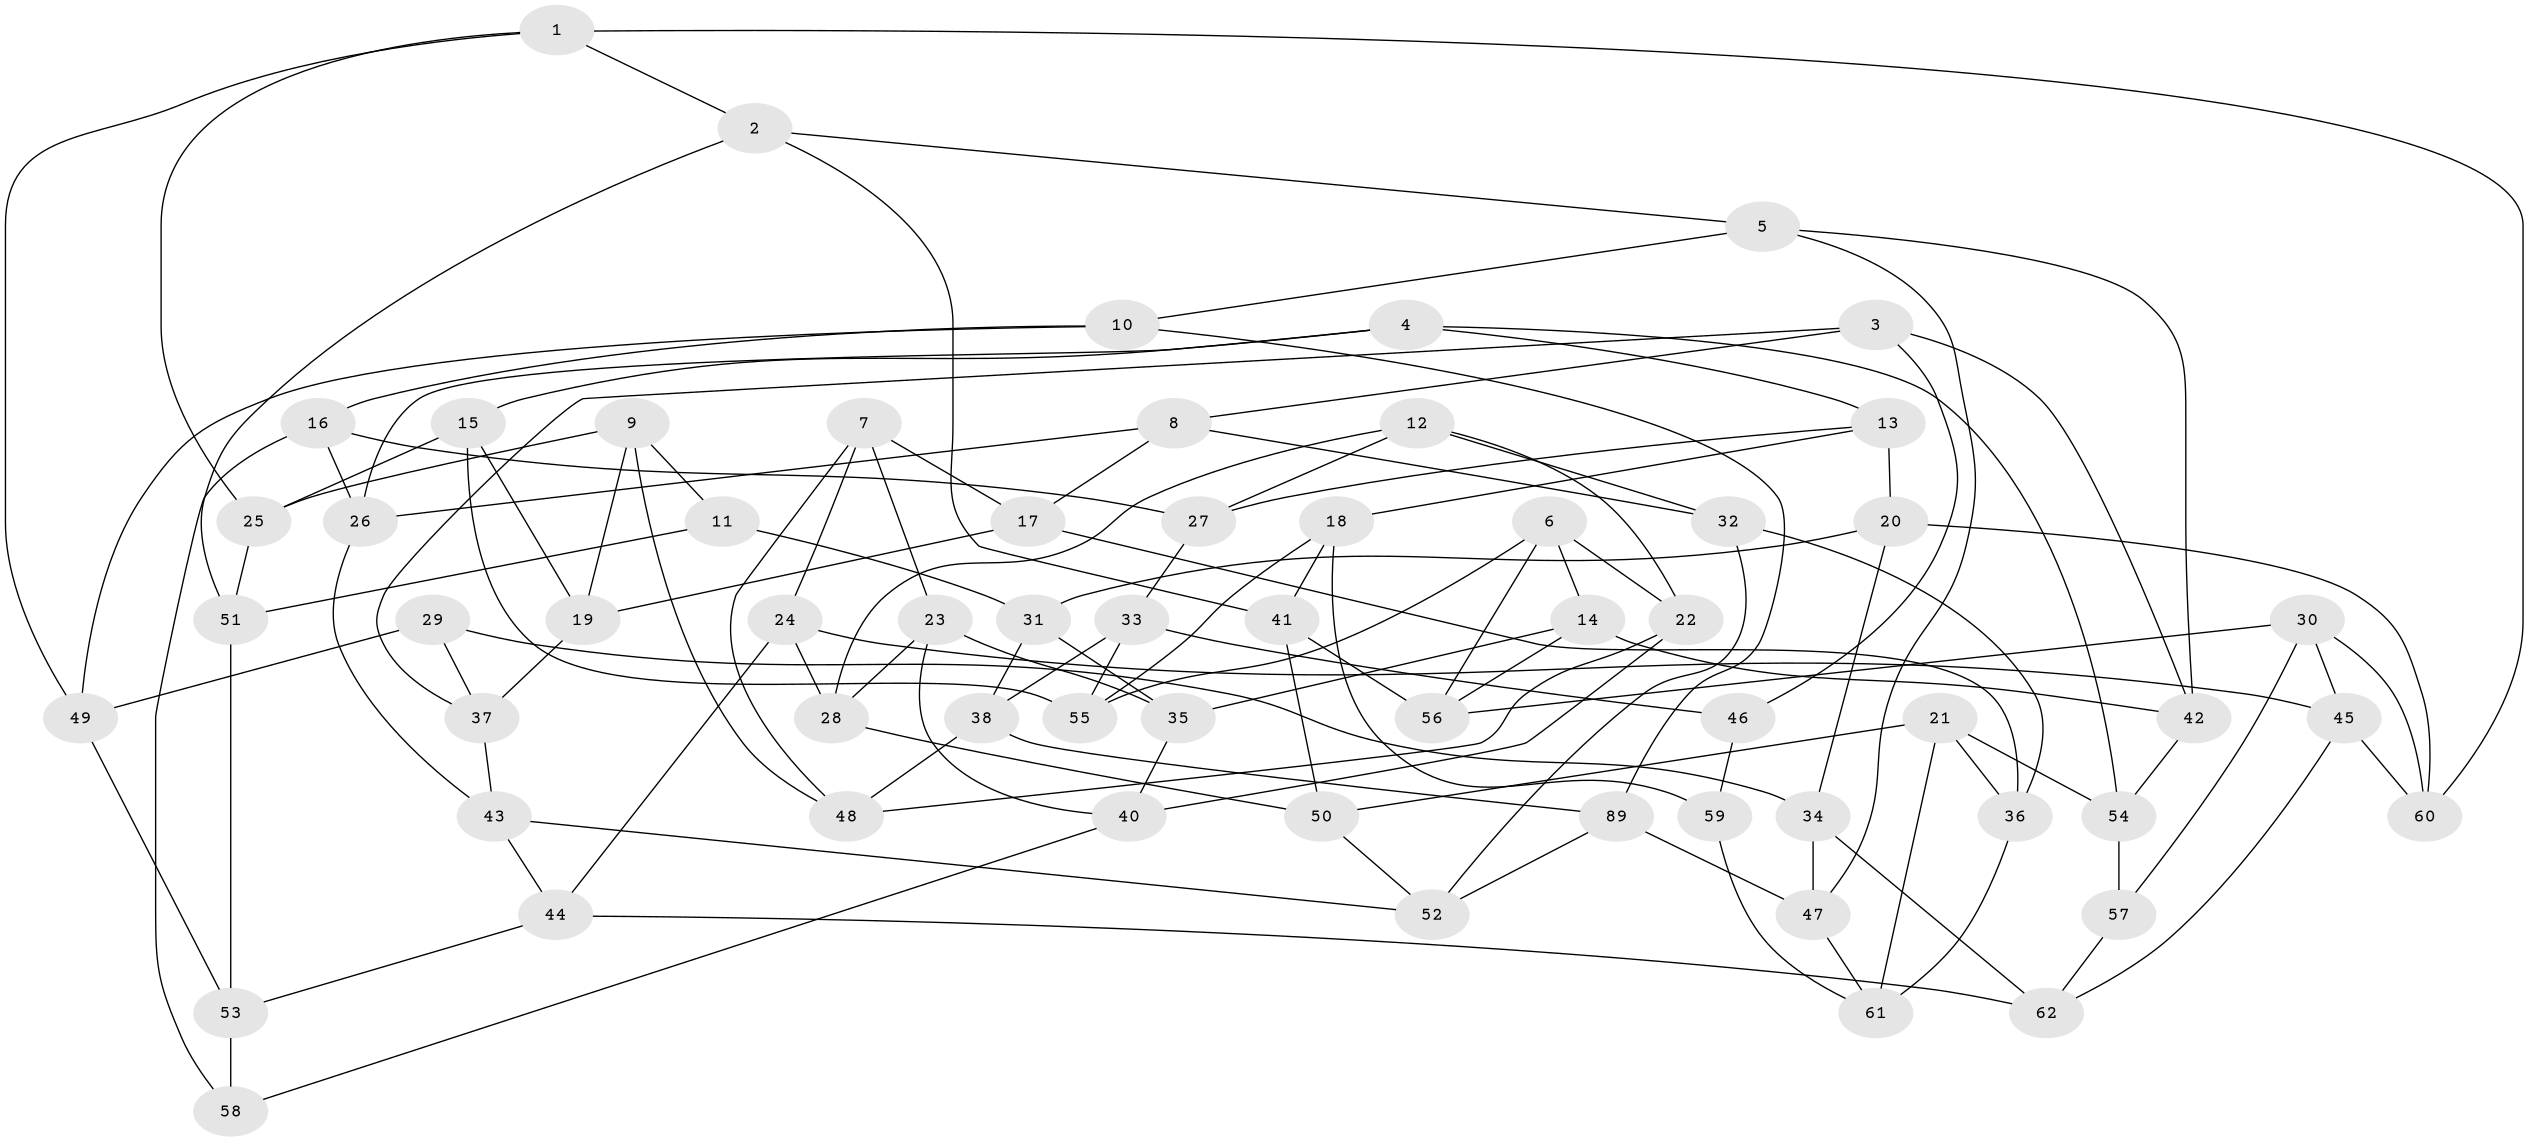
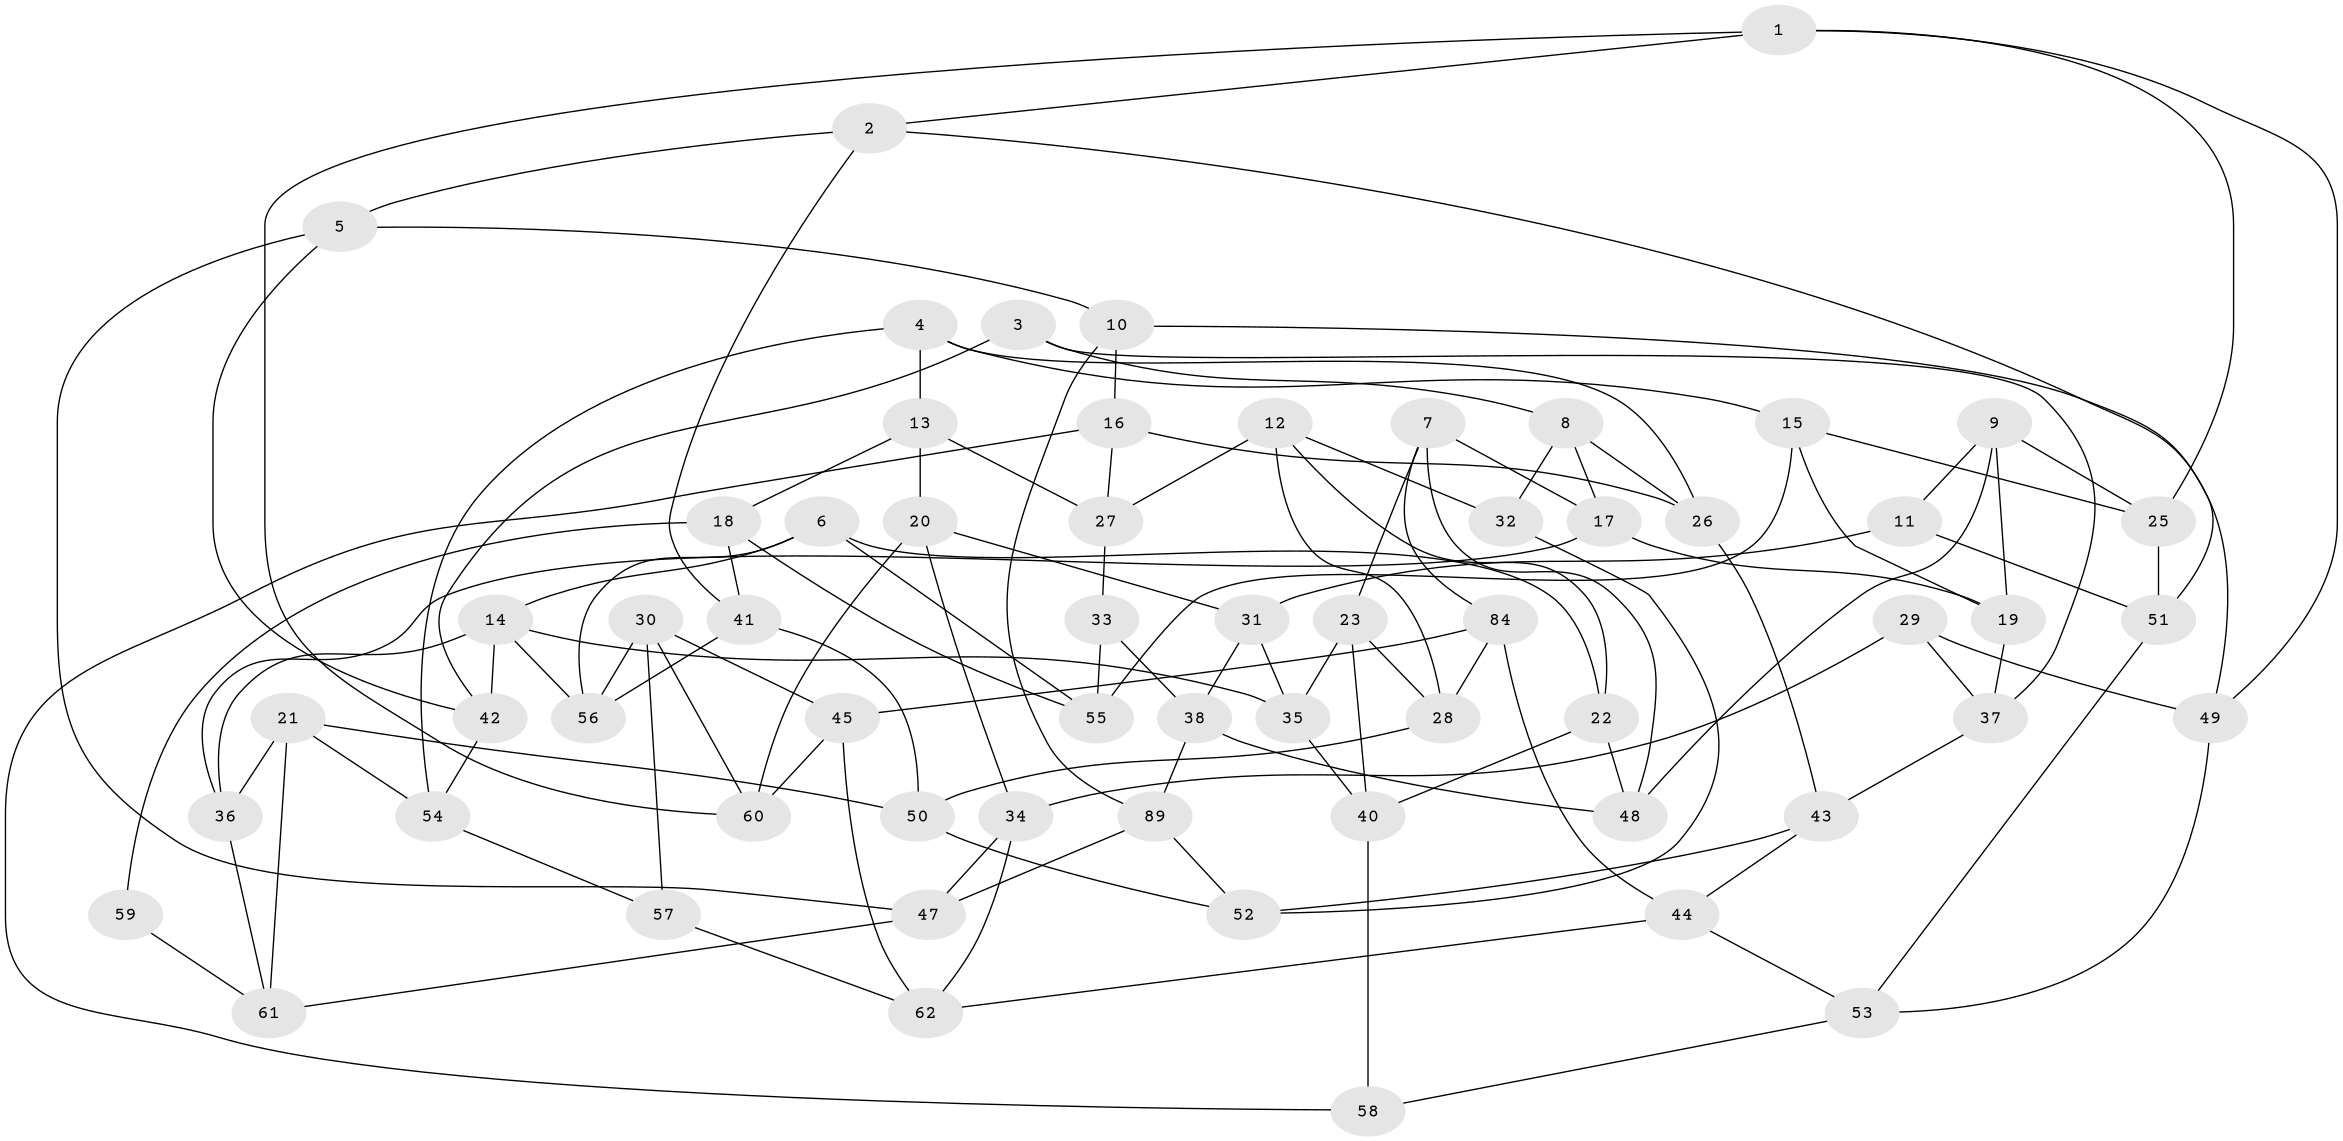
edge "32" -- "36": now "14" -- "36"
node "24": label "24" -> "84"
node "46": removed
